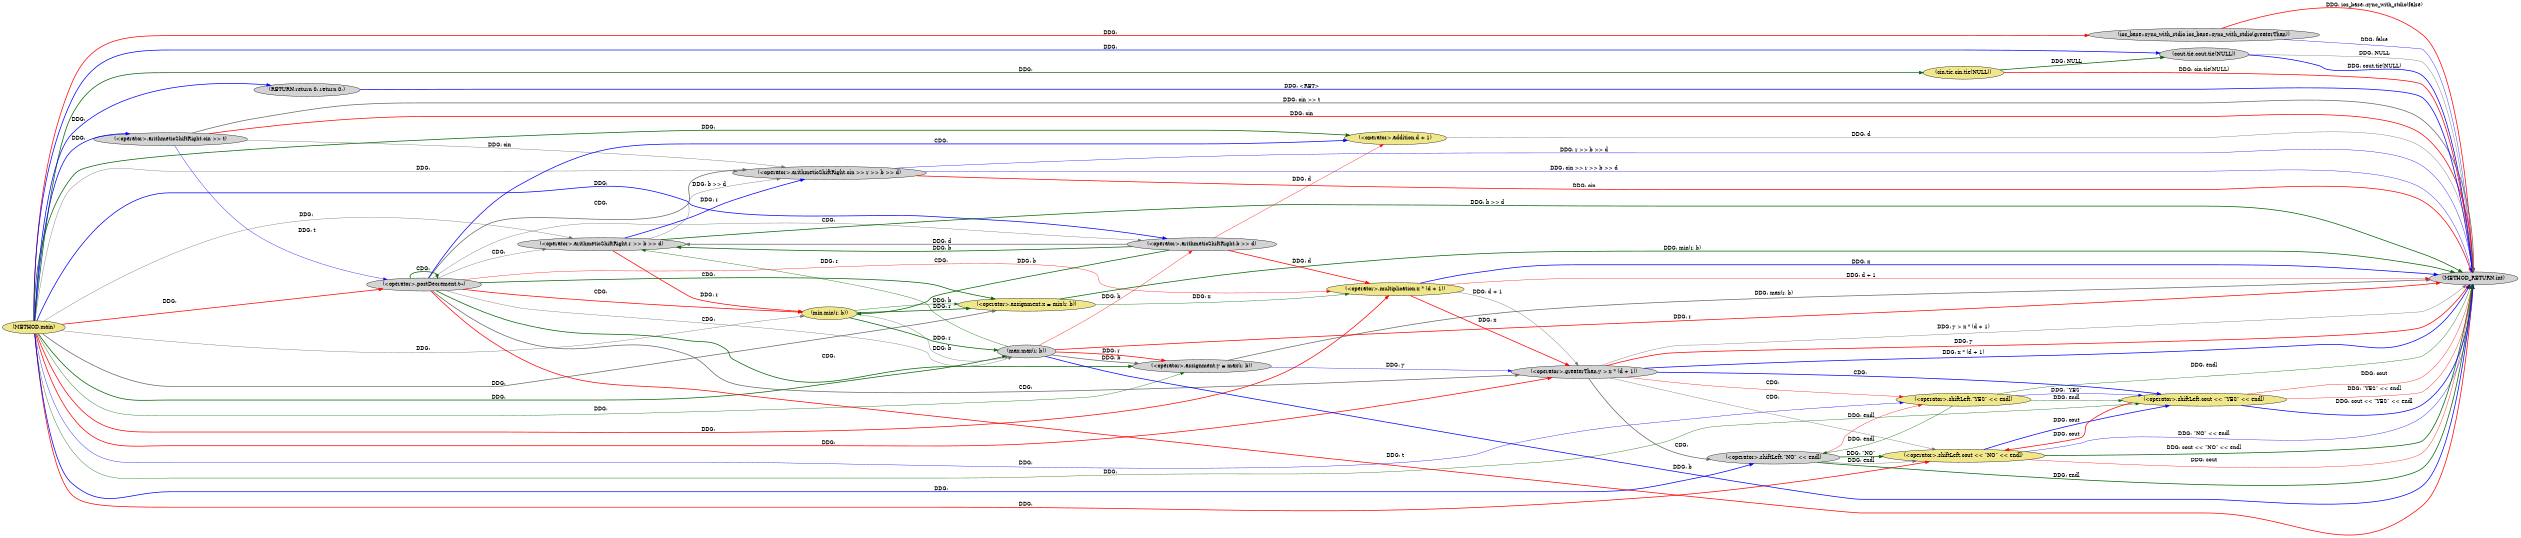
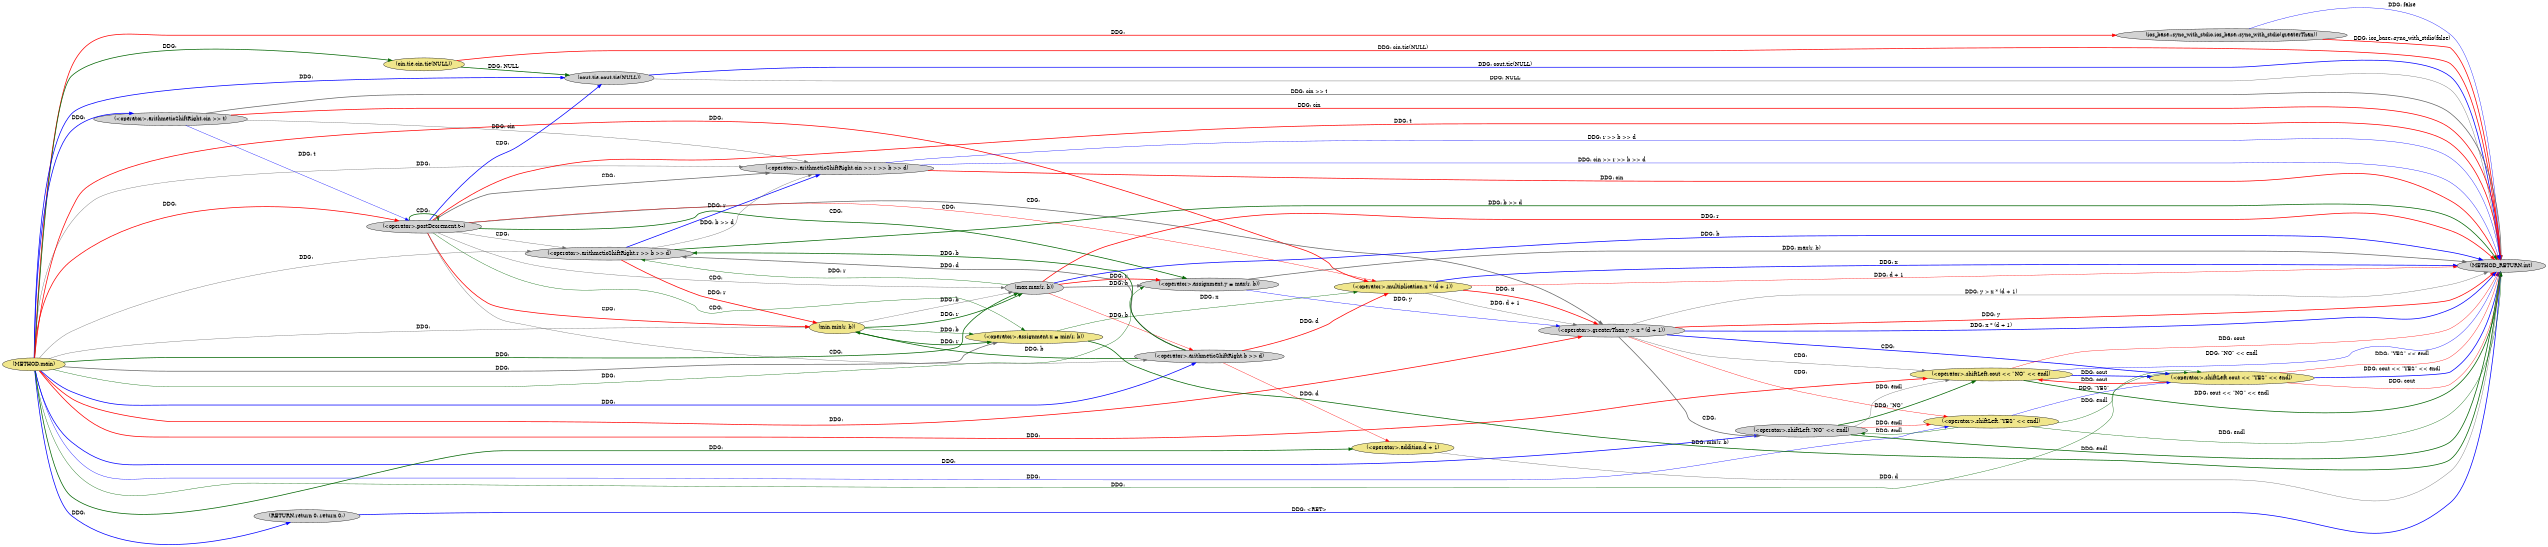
edge "(<operator>.postDecrement,t--)" -> "(<operator>.addition,d + 1)": now "(<operator>.postDecrement,t--)" -> "(cout.tie,cout.tie(NULL))"
edge "(<operator>.postDecrement,t--)" -> "(<operator>.assignment,x = min(r, b))": style bold -> solid
